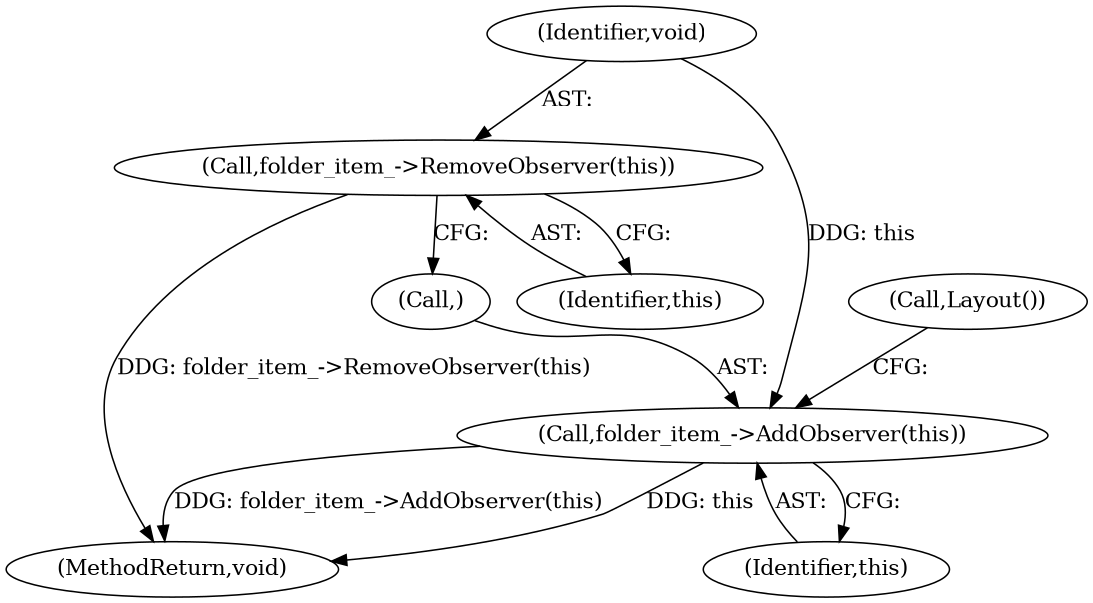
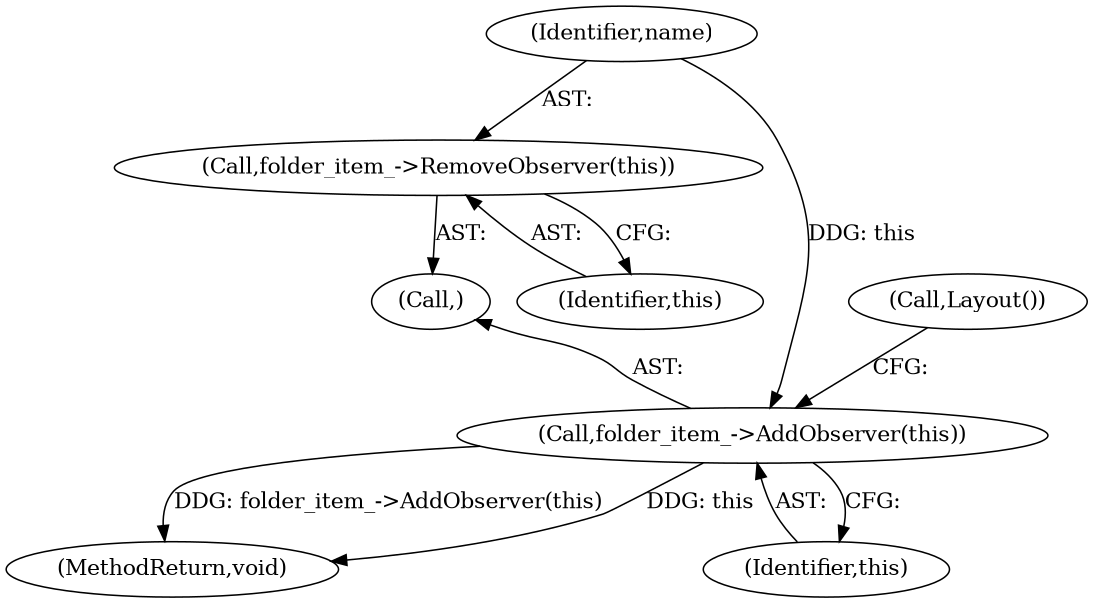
node "(Identifier,void)": label "(Identifier,void)" -> "(Identifier,name)"
edge "(Call,folder_item_->RemoveObserver(this))" -> "(Call,)": label "CFG: " -> "AST: "
edge "(Call,folder_item_->RemoveObserver(this))" -> "(MethodReturn,void)": removed, label "DDG: folder_item_->RemoveObserver(this)"
edge "(Call,)" -> "(Call,folder_item_->AddObserver(this))": reversed
